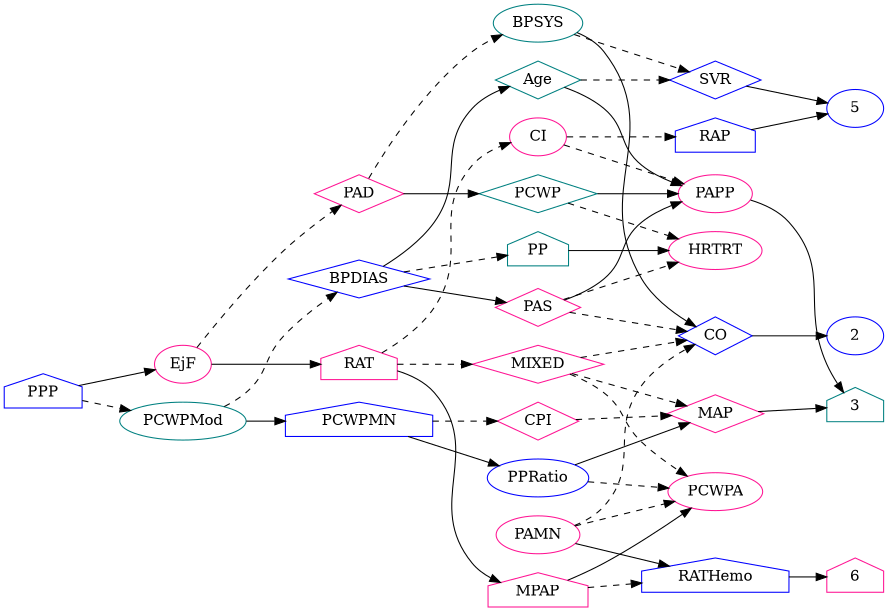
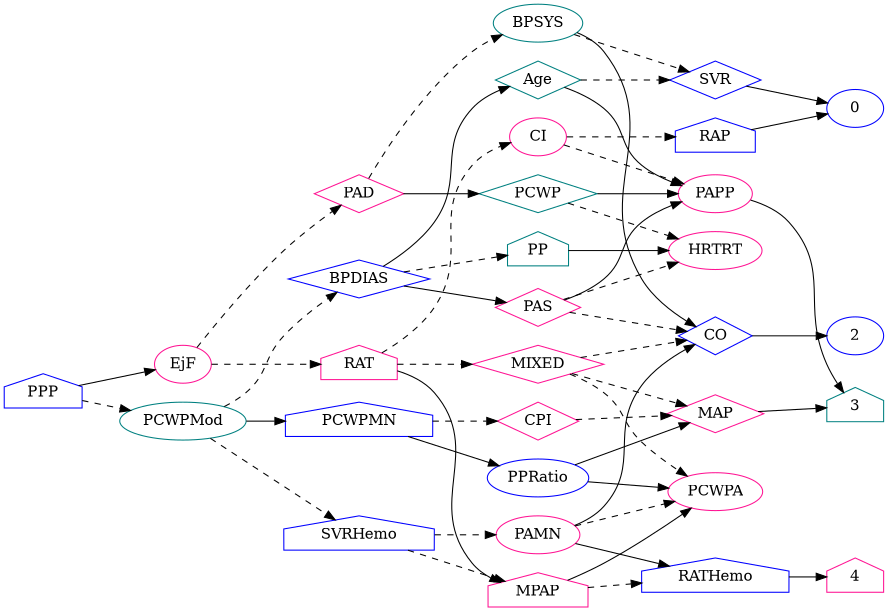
node "5": label "5" -> "0"
edge "EjF" -> "RAT": style solid -> dashed
edge "PAMN" -> "CO": style dashed -> solid
edge "PPRatio" -> "PCWPA": style dashed -> solid
node "SVRHemo": added
node "6": label "6" -> "4"
